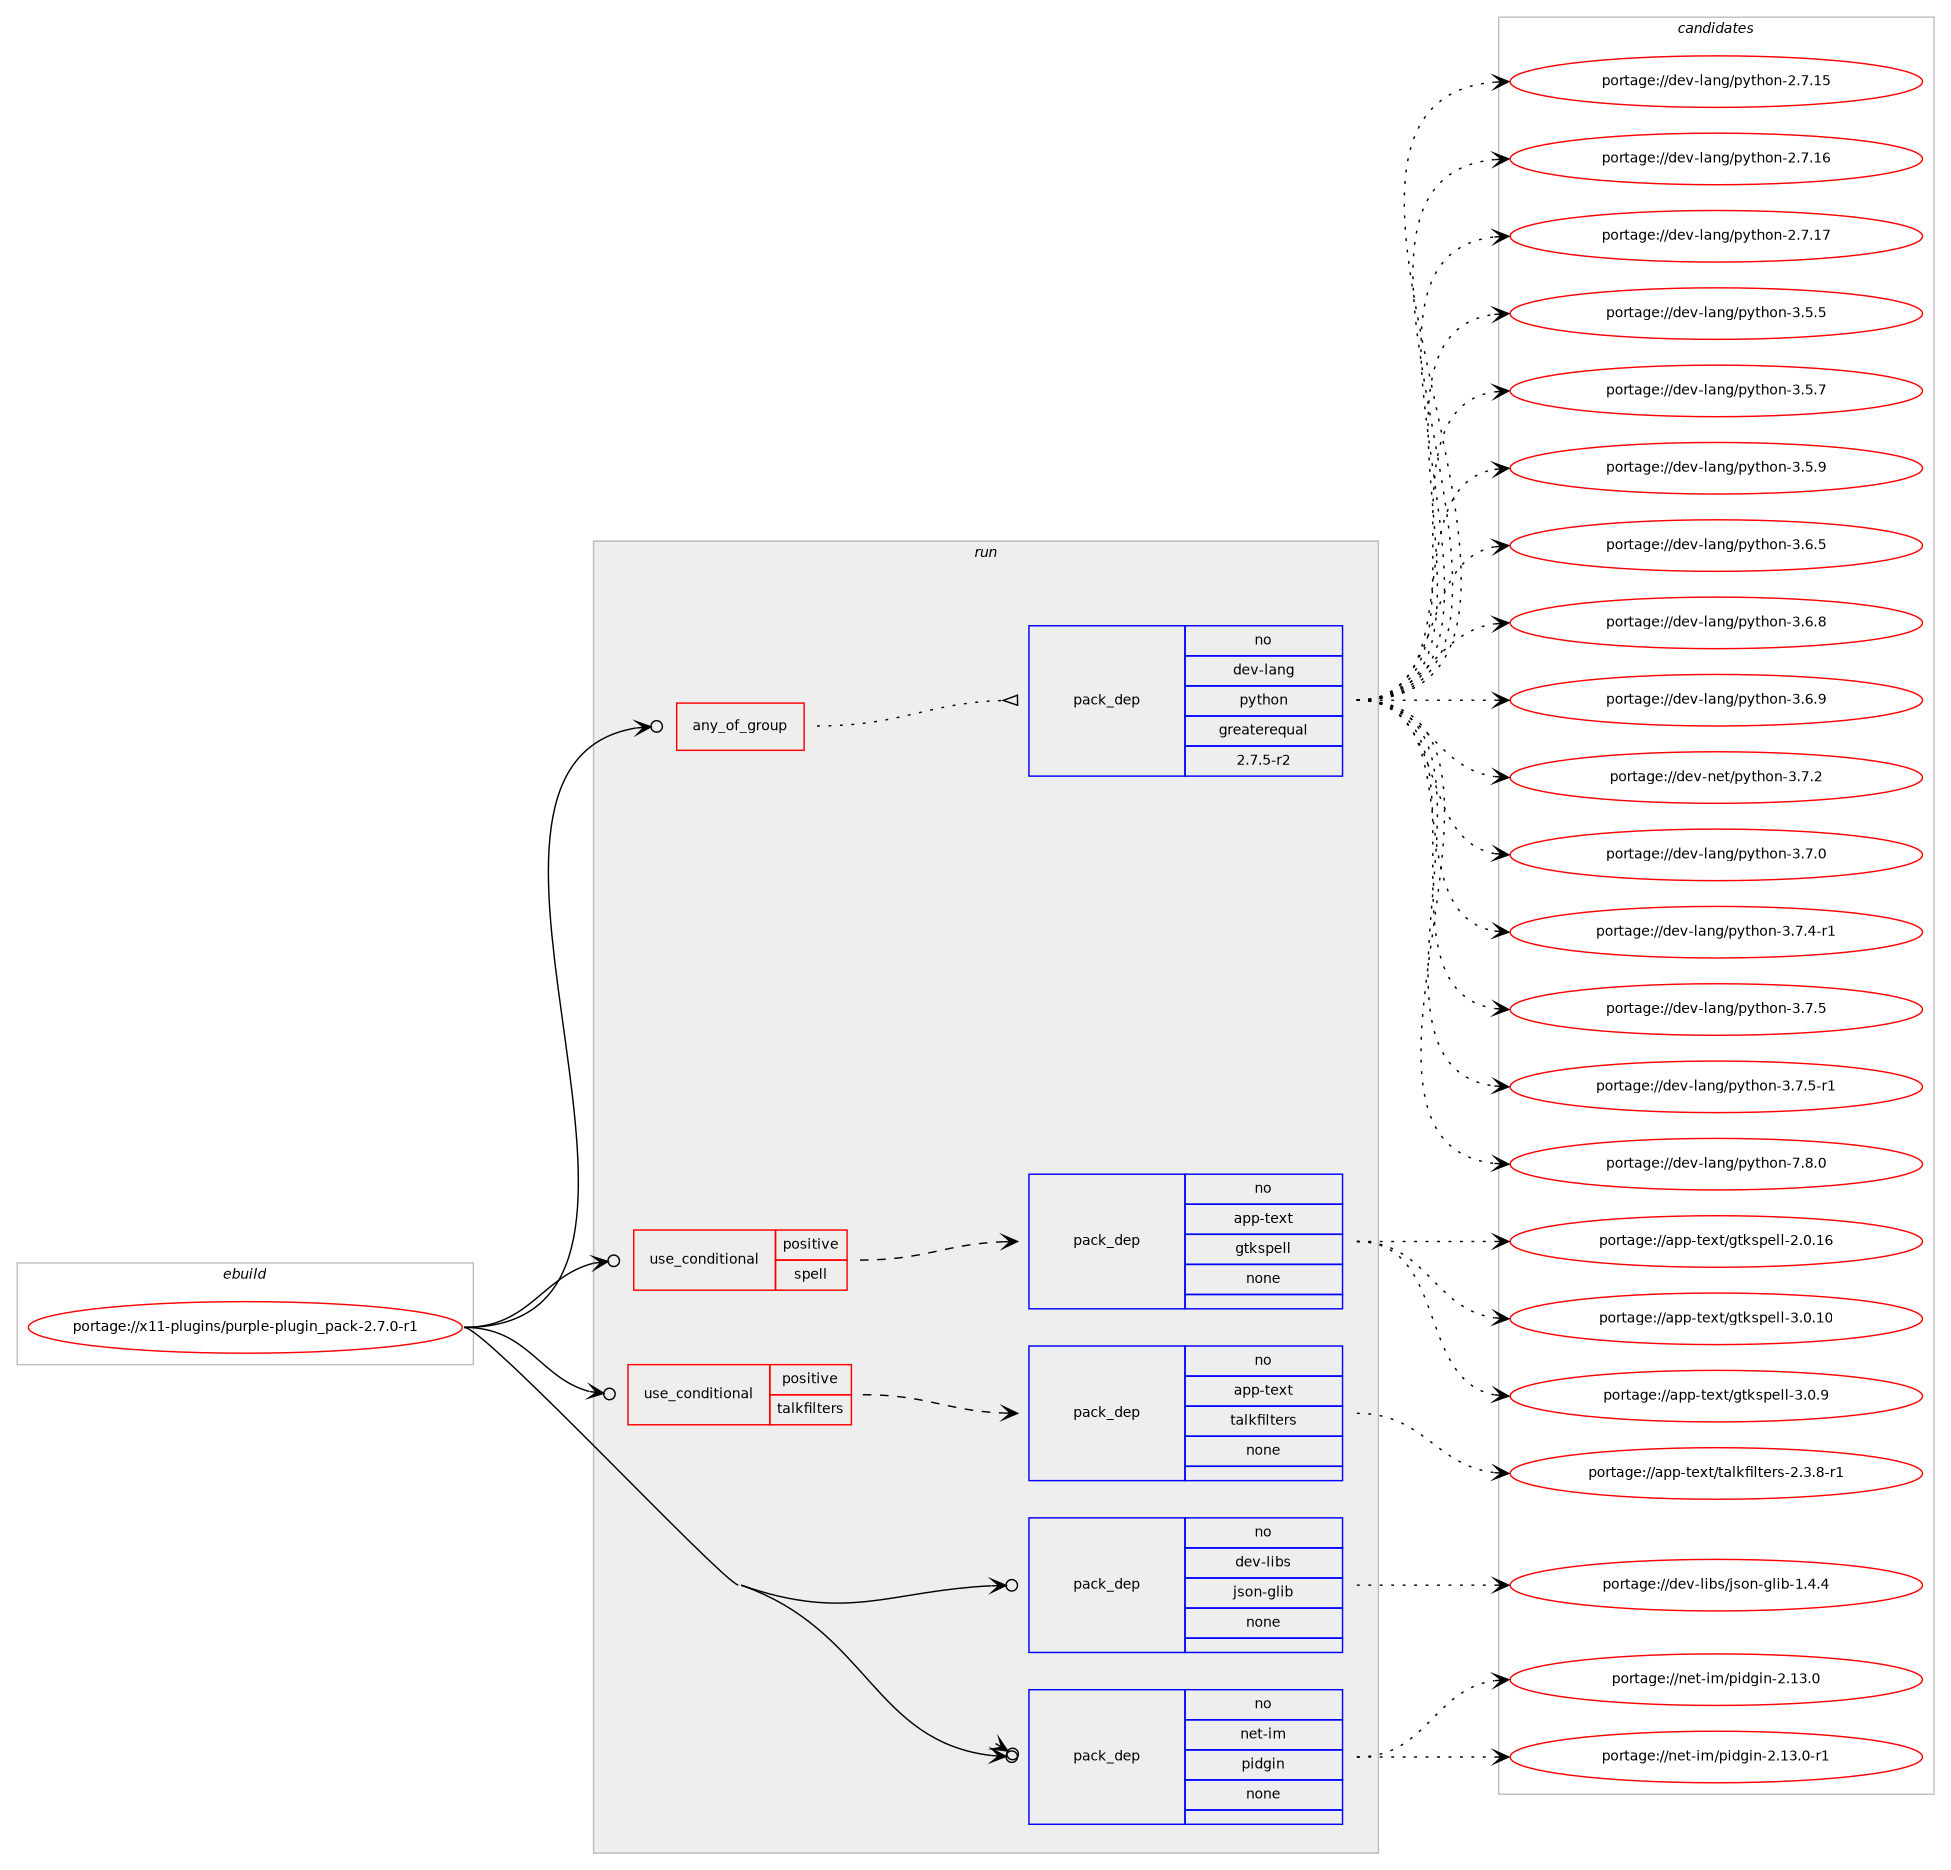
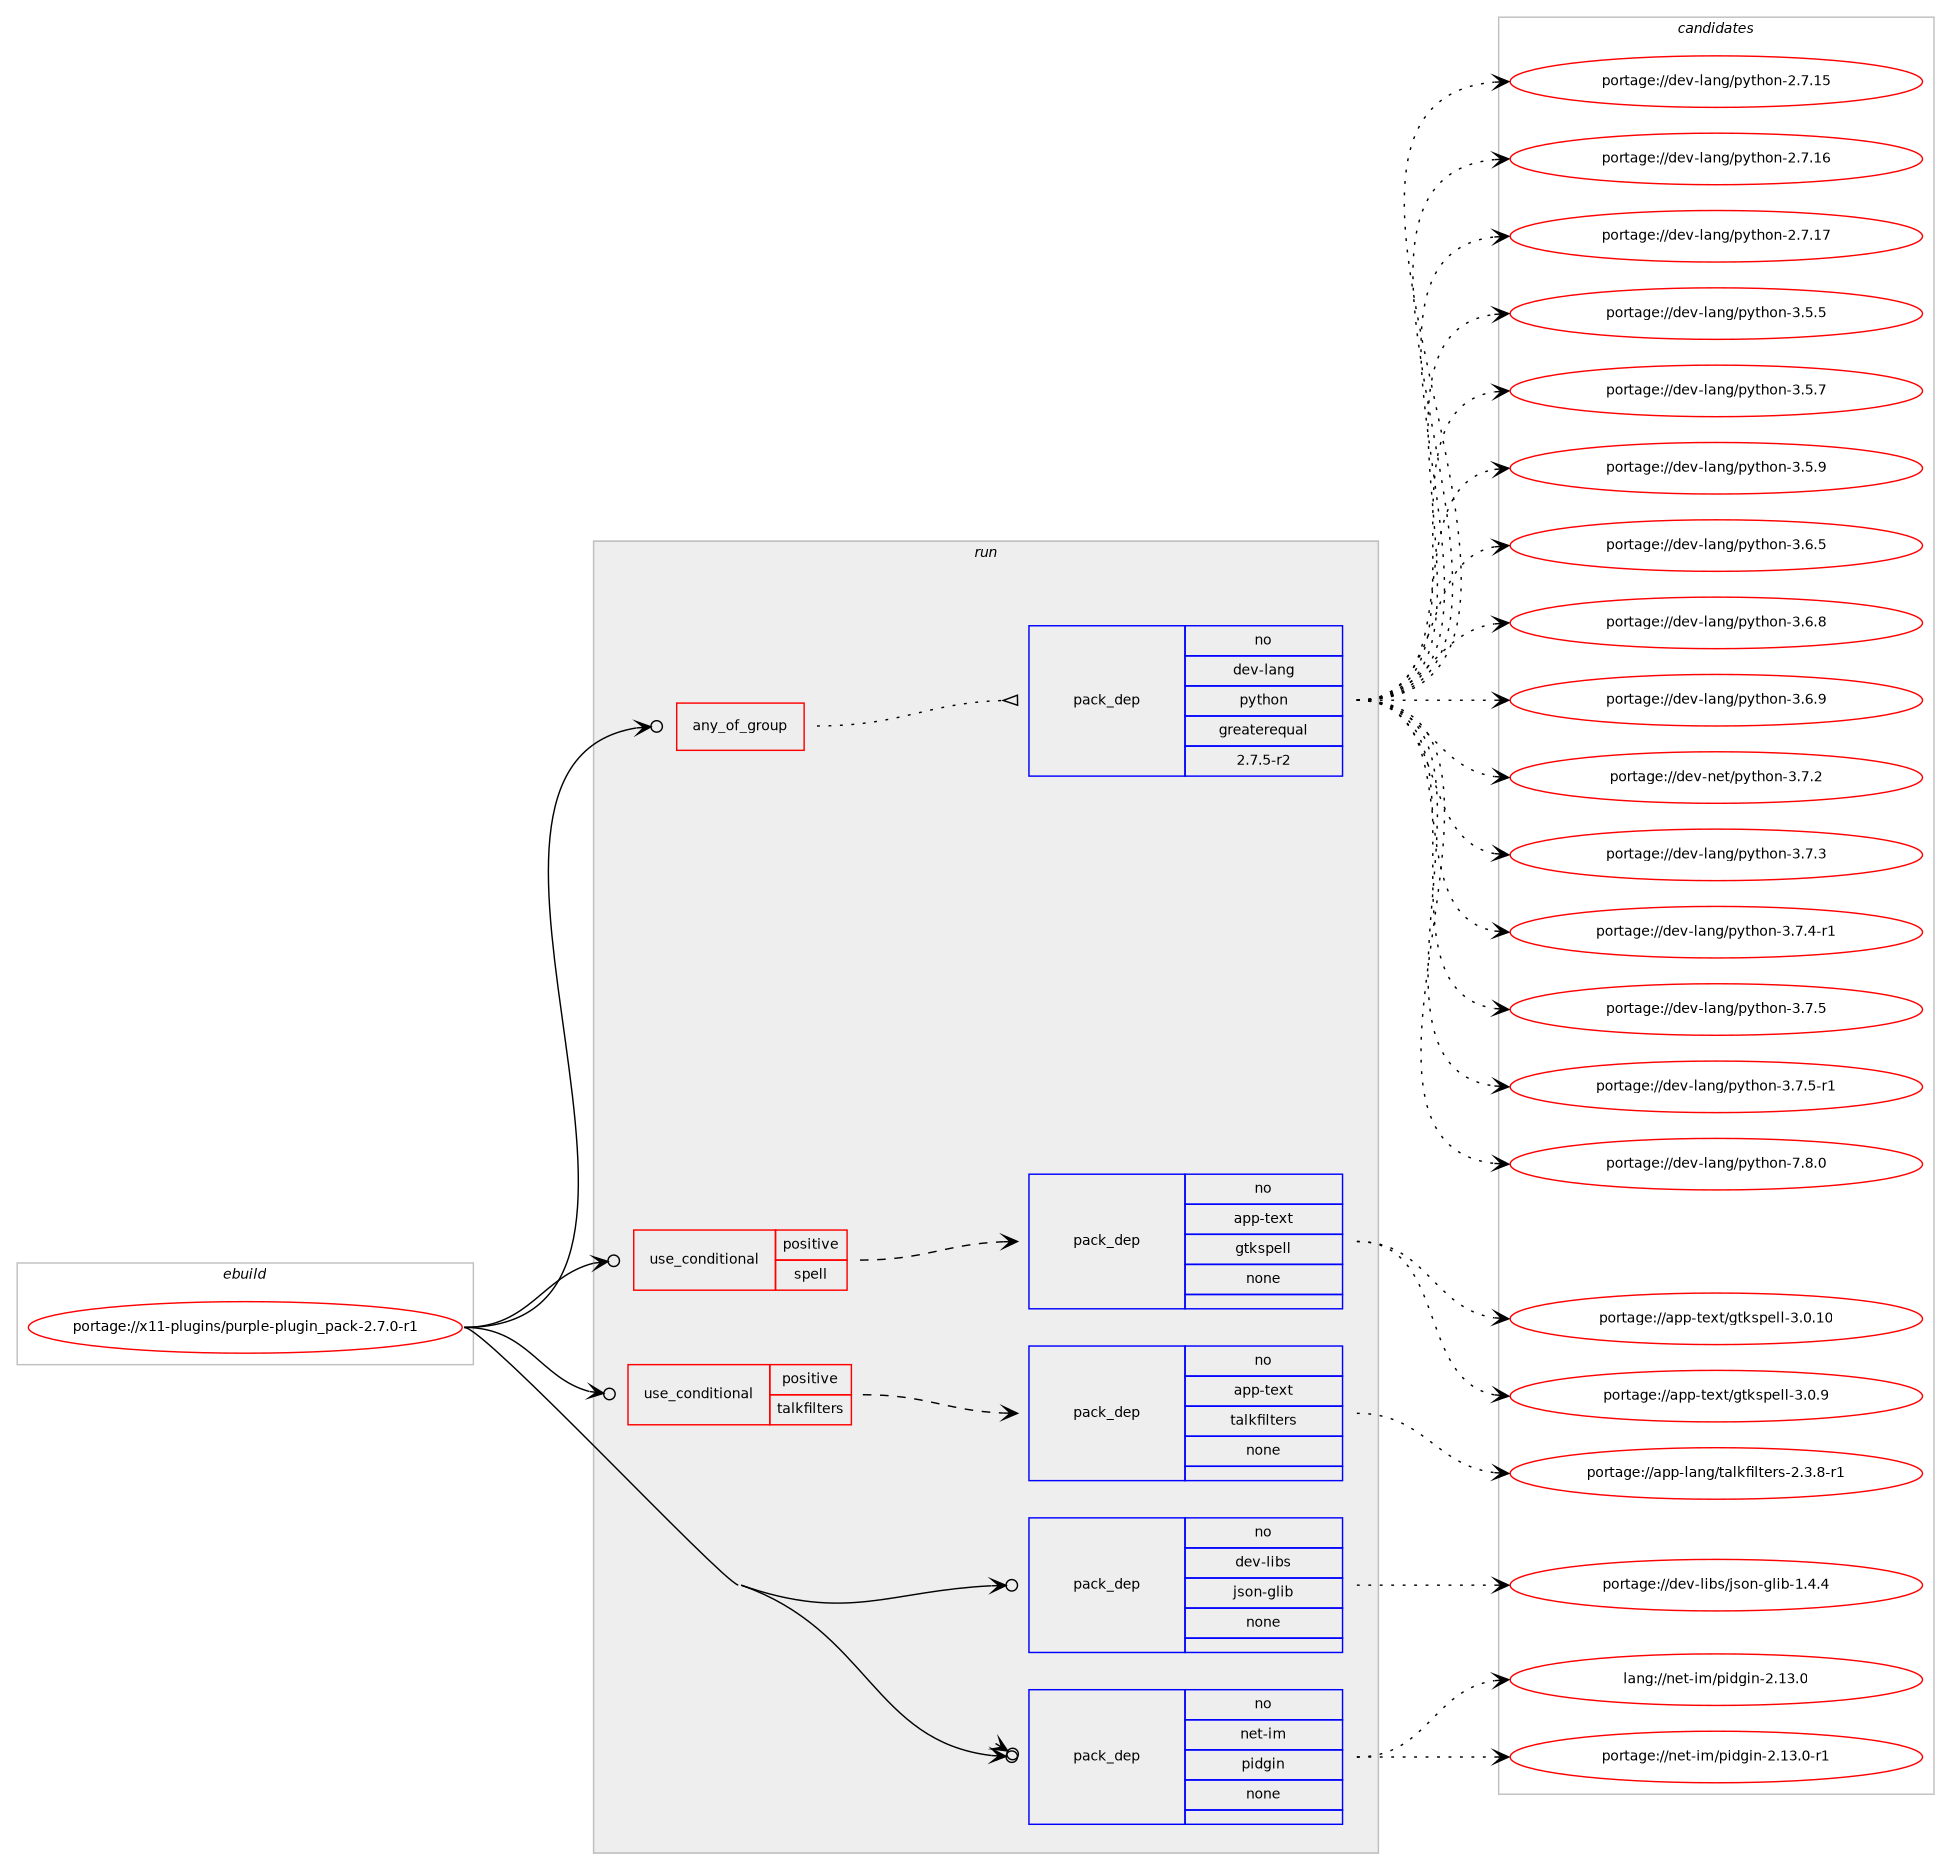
node "portage://dev-lang/python-3.7.0": label "portage://dev-lang/python-3.7.0" -> "portage://dev-lang/python-3.7.3"
node "portage://app-text/gtkspell-2.0.16": removed
node "portage://app-text/talkfilters-2.3.8-r1": label "portage://app-text/talkfilters-2.3.8-r1" -> "portage://app-lang/talkfilters-2.3.8-r1"
node "portage://net-im/pidgin-2.13.0": label "portage://net-im/pidgin-2.13.0" -> "lang://net-im/pidgin-2.13.0"
